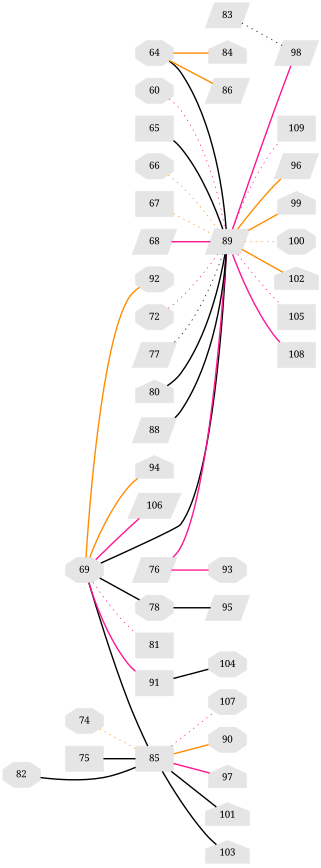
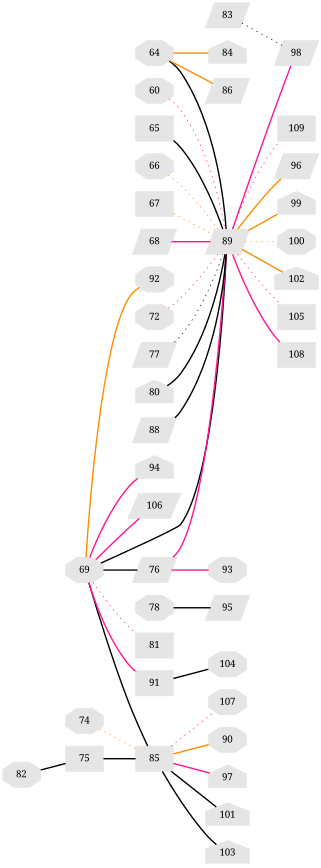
edge "94" -- "69": color darkorange -> deeppink
edge "69" -- "78": now "69" -- "76"
edge "85" -- "82": now "75" -- "82"
